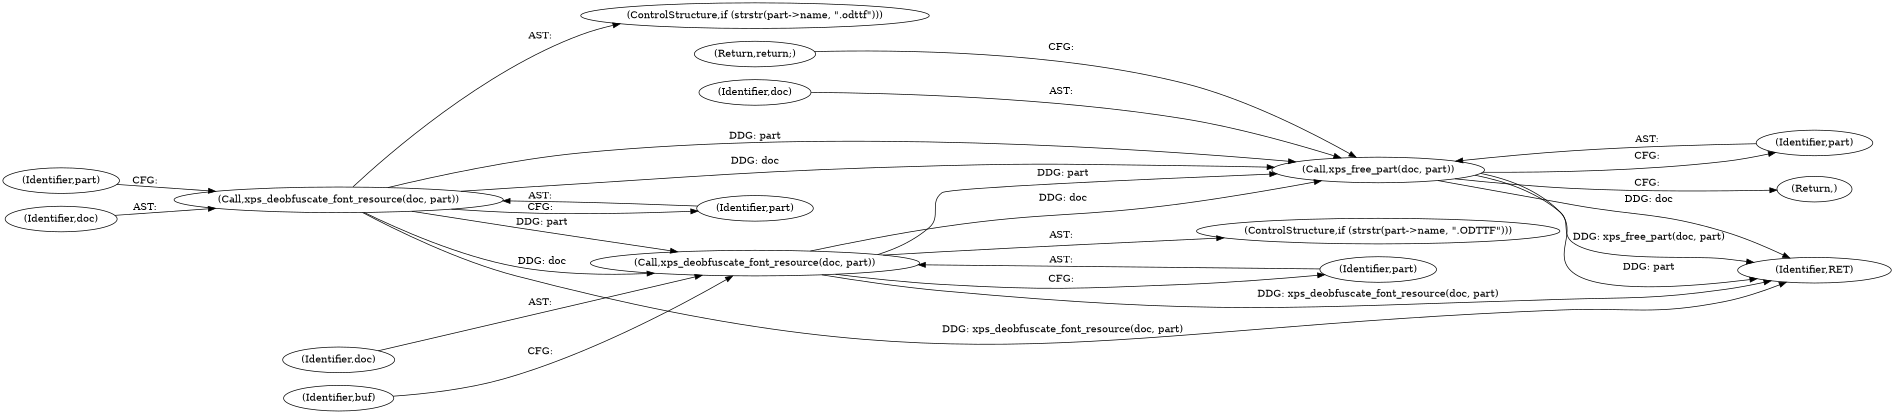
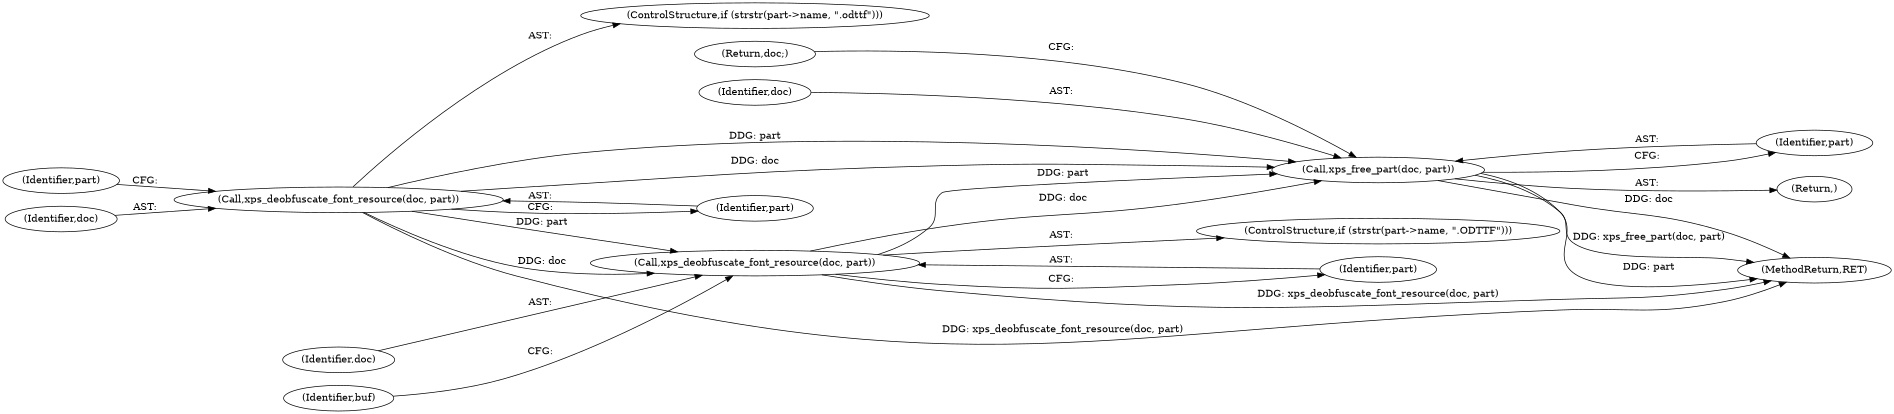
node "(Return,return;)": label "(Return,return;)" -> "(Return,doc;)"
edge "(Call,xps_free_part(doc, part))" -> "(Return,)": label "CFG: " -> "AST: "
node "(Identifier,RET)": label "(Identifier,RET)" -> "(MethodReturn,RET)"
